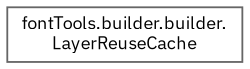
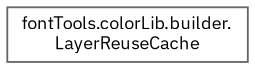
node "fontTools.builder.builder. LayerReuseCache": label "fontTools.builder.builder. LayerReuseCache" -> "fontTools.colorLib.builder. LayerReuseCache"
